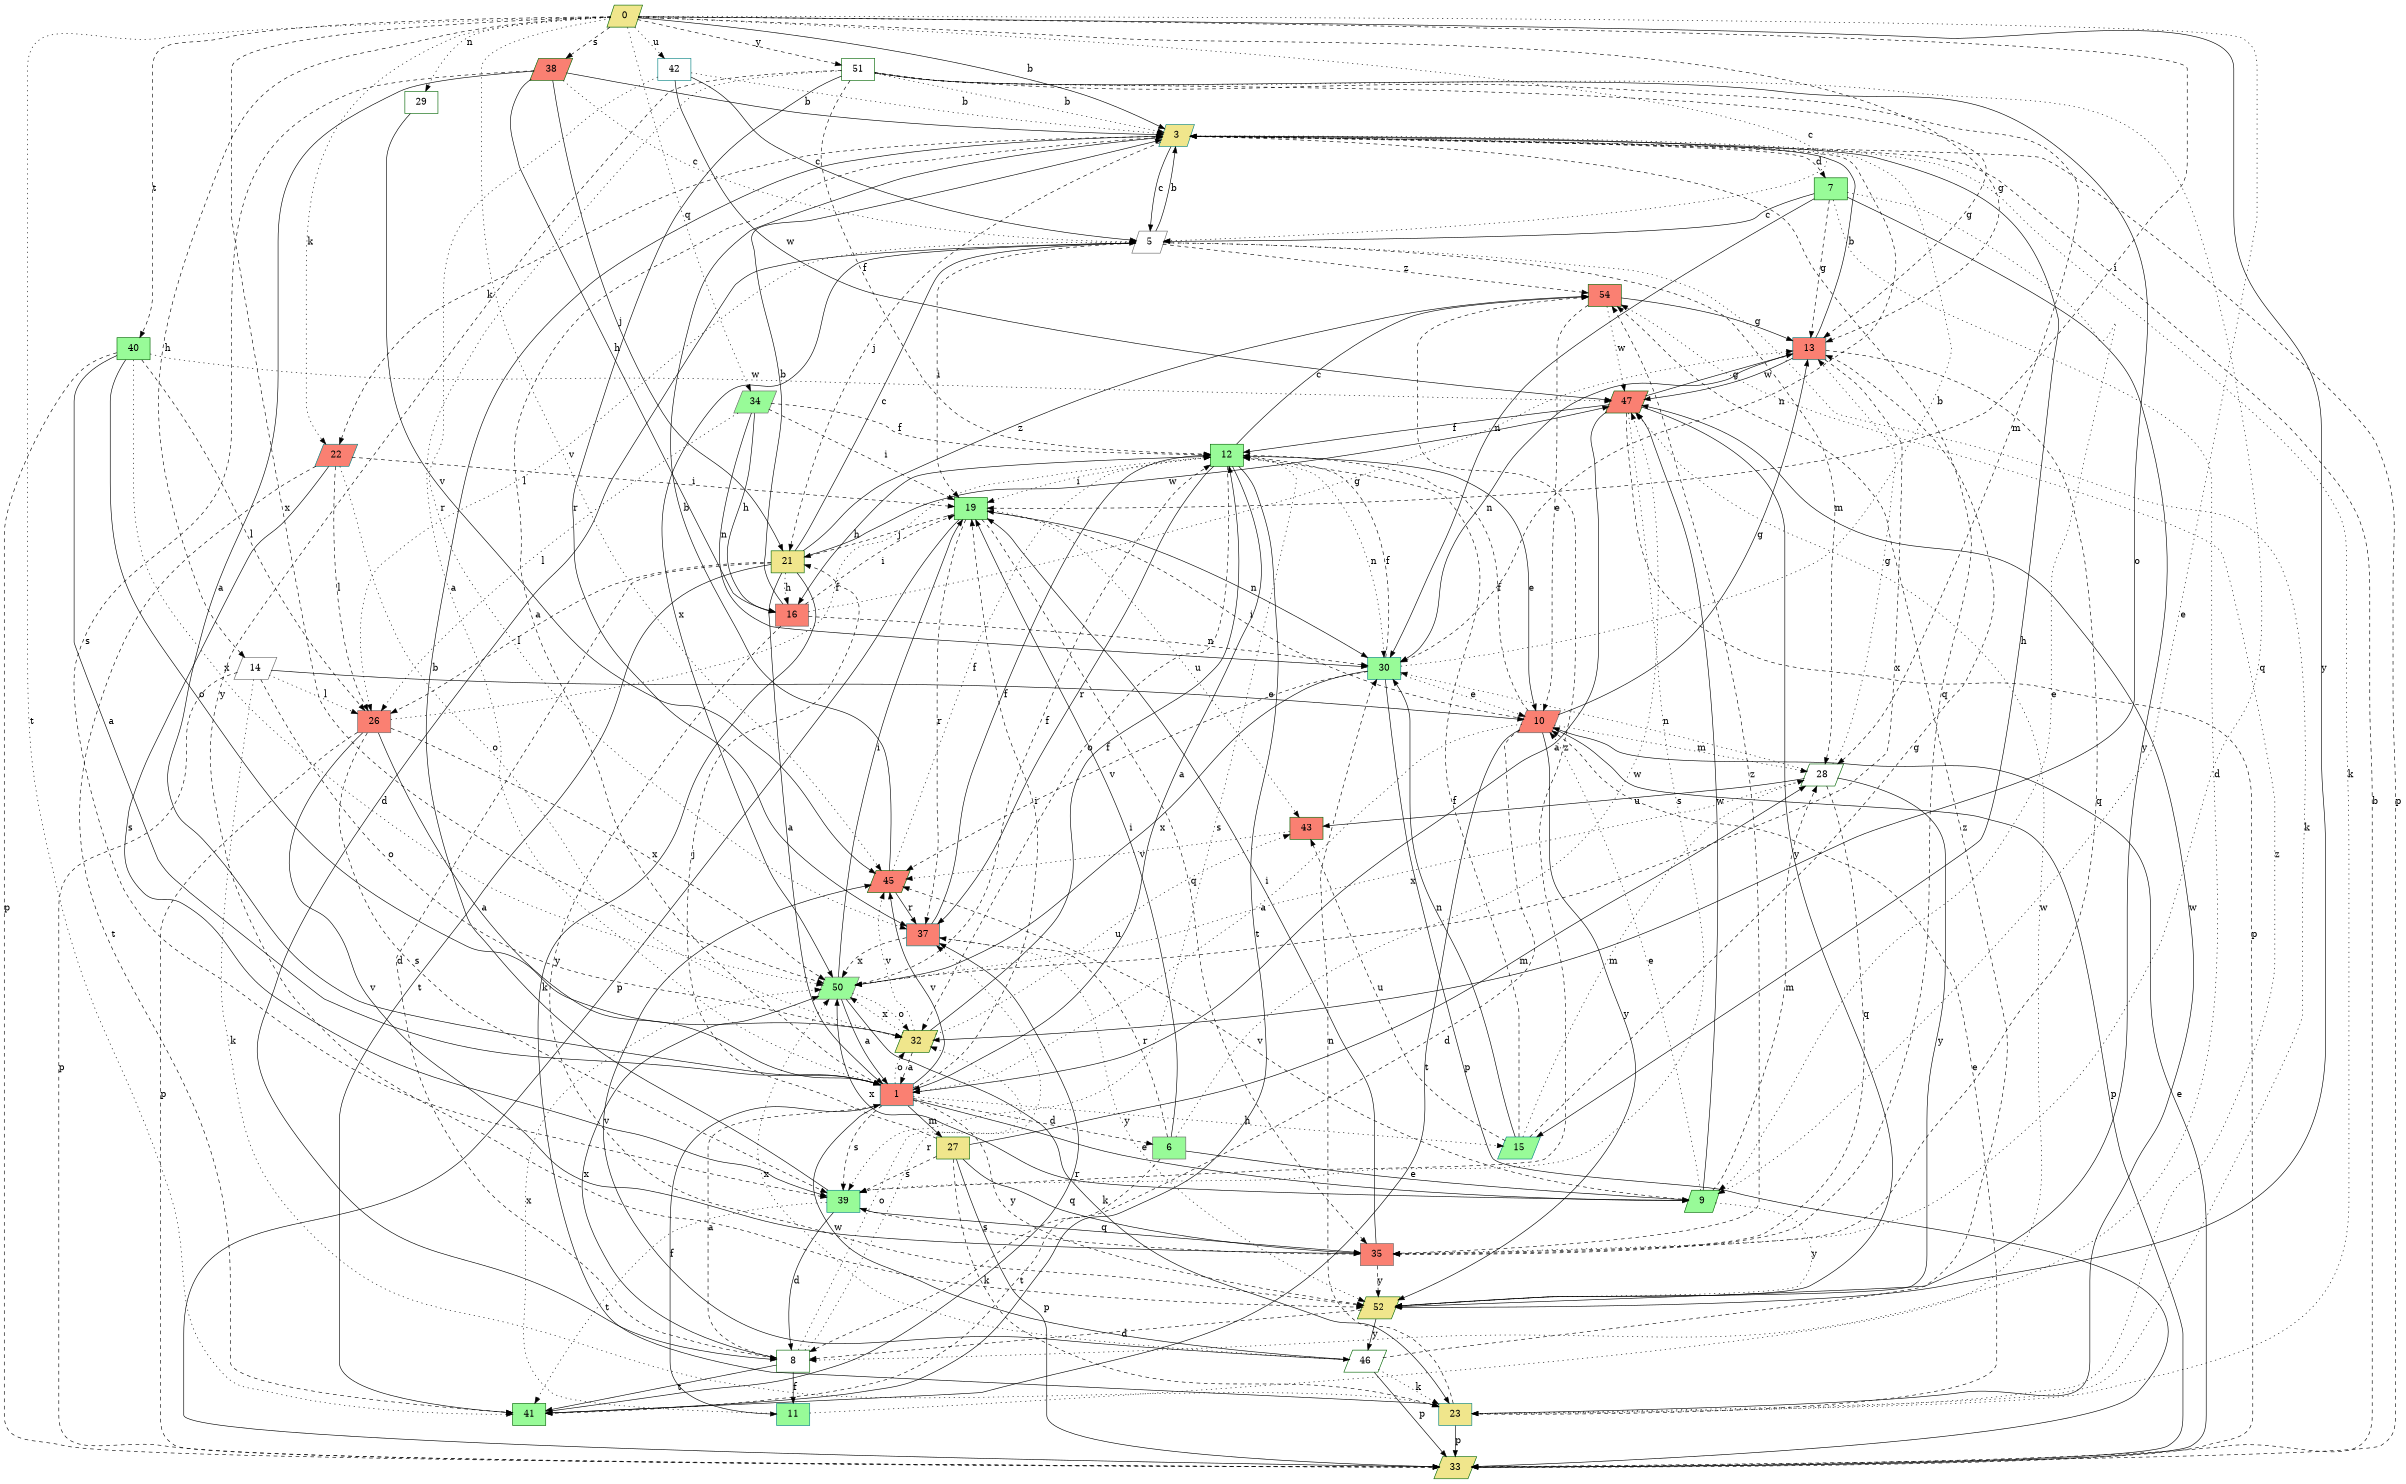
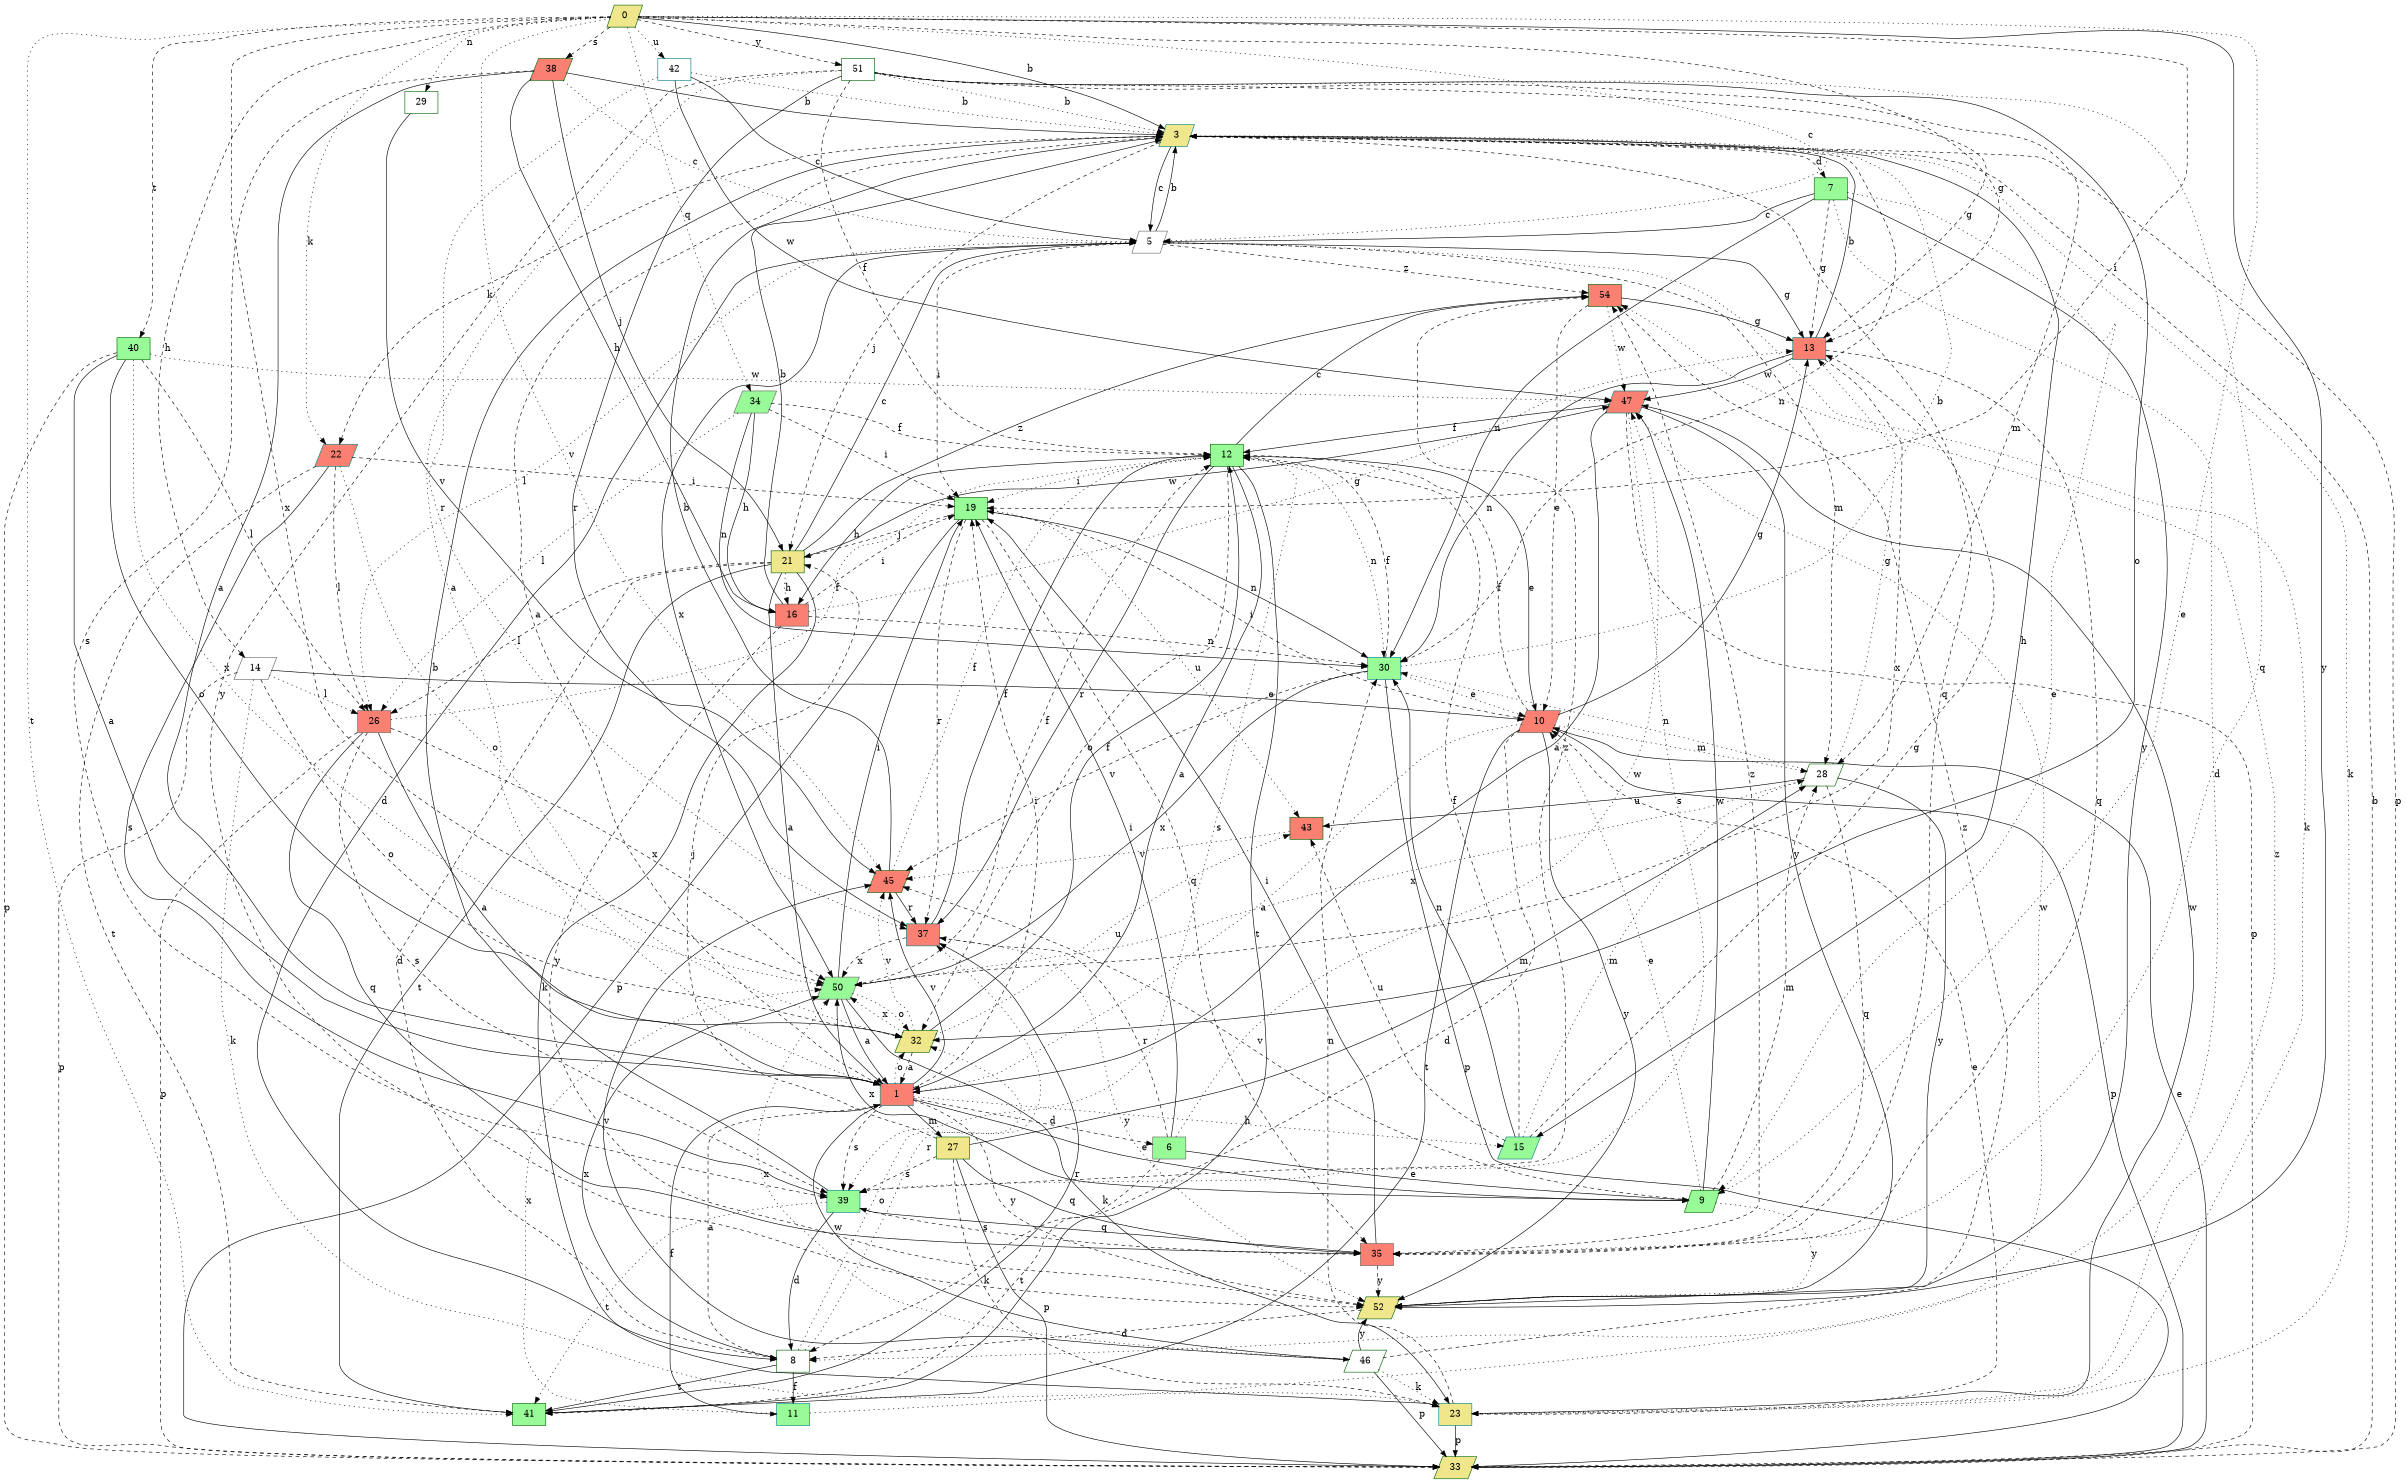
edge "47" -> "13": now "5" -> "13"
node "47": color darkgreen -> teal
edge "26" -> "35": label "v" -> "q"
edge "52" -> "46": reversed
